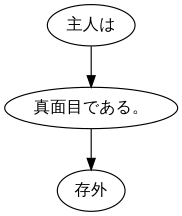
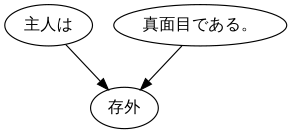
edge "主人は" -> "真面目である。": now "主人は" -> "存外"
